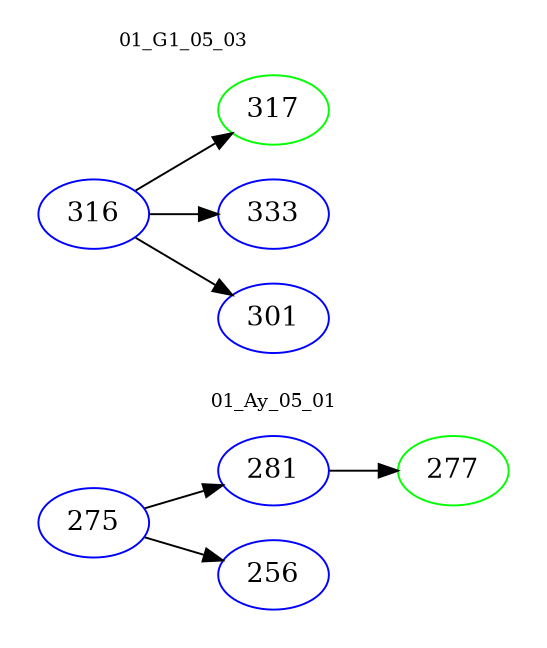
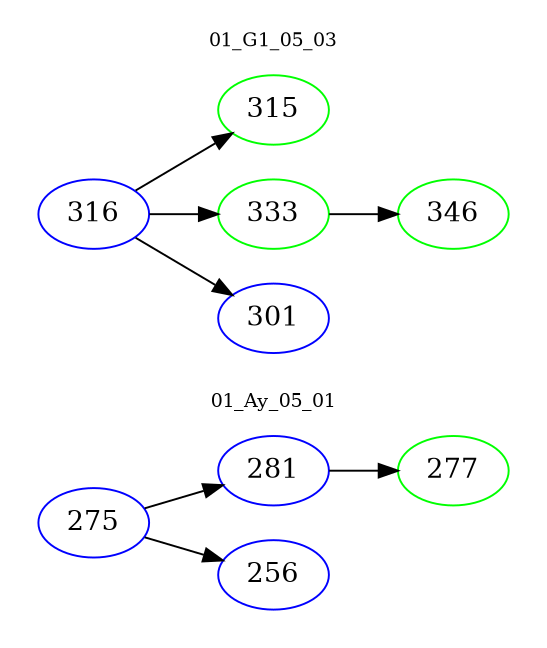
node "317": label "317" -> "315"
node "333": color blue -> green
node "346": added
